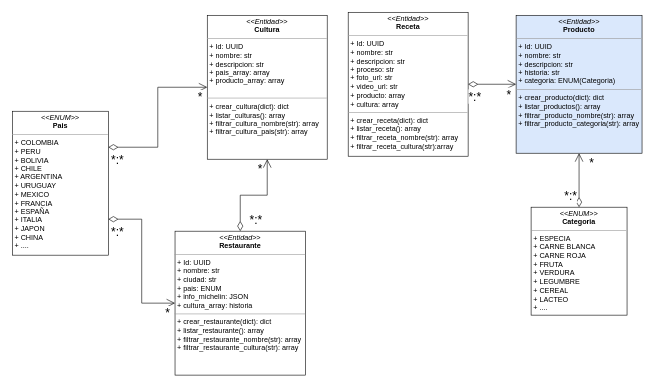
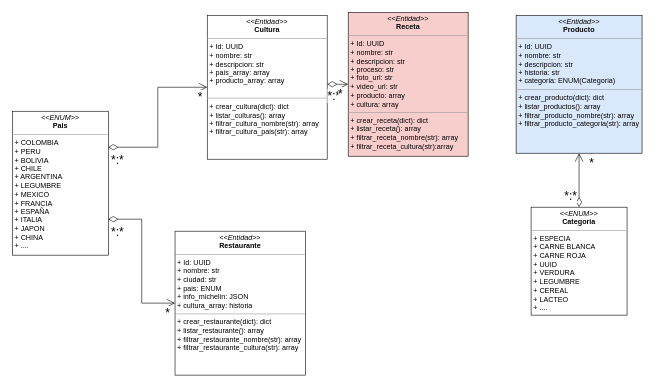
edge "<<Entidad>> Receta + Id: UUID + nombre: str + descripcion: str + proceso: str + foto_url: str + video_url: str + producto: array + cultura: array + crear_receta(dict): dict + listar_receta(): array + filtrar_receta_nombre(str): array + filtrar_receta_cultura(str):array" -- "<<Entidad>> Cultura + Id: UUID + nombre: str + descripcion: str + pais_array: array + producto_array: array + crear_cultura(dict): dict + listar_culturas(): array + filtrar_cultura_nombre(str): array + filtrar_cultura_pais(str): array": added, labels "*", "*:*"
node "<<Entidad>> Receta + Id: UUID + nombre: str + descripcion: str + proceso: str + foto_url: str + video_url: str + producto: array + cultura: array + crear_receta(dict): dict + listar_receta(): array + filtrar_receta_nombre(str): array + filtrar_receta_cultura(str):array": fillcolor #ffffff -> #f8cecc
edge "<<Entidad>> Receta + Id: UUID + nombre: str + descripcion: str + proceso: str + foto_url: str + video_url: str + producto: array + cultura: array + crear_receta(dict): dict + listar_receta(): array + filtrar_receta_nombre(str): array + filtrar_receta_cultura(str):array" -- "<<Entidad>> Producto + Id: UUID + nombre: str + descripcion: str + historia: str + categoria: ENUM(Categoria) + crear_producto(dict): dict + listar_productos(): array + filtrar_producto_nombre(str): array + filtrar_producto_categoria(str): array": removed, labels "*:*", "*"
node "<<ENUM>> Pais + COLOMBIA + PERU + BOLIVIA + CHILE + ARGENTINA + URUGUAY + MEXICO + FRANCIA + ESPAÑA + ITALIA + JAPON + CHINA + ....": label "<<ENUM>> Pais + COLOMBIA + PERU + BOLIVIA + CHILE + ARGENTINA + URUGUAY + MEXICO + FRANCIA + ESPAÑA + ITALIA + JAPON + CHINA + ...." -> "<<ENUM>> Pais + COLOMBIA + PERU + BOLIVIA + CHILE + ARGENTINA + LEGUMBRE + MEXICO + FRANCIA + ESPAÑA + ITALIA + JAPON + CHINA + ...."
edge "<<Entidad>> Cultura + Id: UUID + nombre: str + descripcion: str + pais_array: array + producto_array: array + crear_cultura(dict): dict + listar_culturas(): array + filtrar_cultura_nombre(str): array + filtrar_cultura_pais(str): array" -- "<<Entidad>> Restaurante + Id: UUID + nombre: str + ciudad: str + pais: ENUM + info_michelin: JSON + cultura_array: historia + crear_restaurante(dict): dict + listar_restaurante(): array + filtrar_restaurante_nombre(str): array + filtrar_restaurante_cultura(str): array": removed, labels "*", "*:*"
node "<<ENUM>> Categoria + ESPECIA + CARNE BLANCA + CARNE ROJA + FRUTA + VERDURA + LEGUMBRE + CEREAL + LACTEO + ....": label "<<ENUM>> Categoria + ESPECIA + CARNE BLANCA + CARNE ROJA + FRUTA + VERDURA + LEGUMBRE + CEREAL + LACTEO + ...." -> "<<ENUM>> Categoria + ESPECIA + CARNE BLANCA + CARNE ROJA + UUID + VERDURA + LEGUMBRE + CEREAL + LACTEO + ...."
